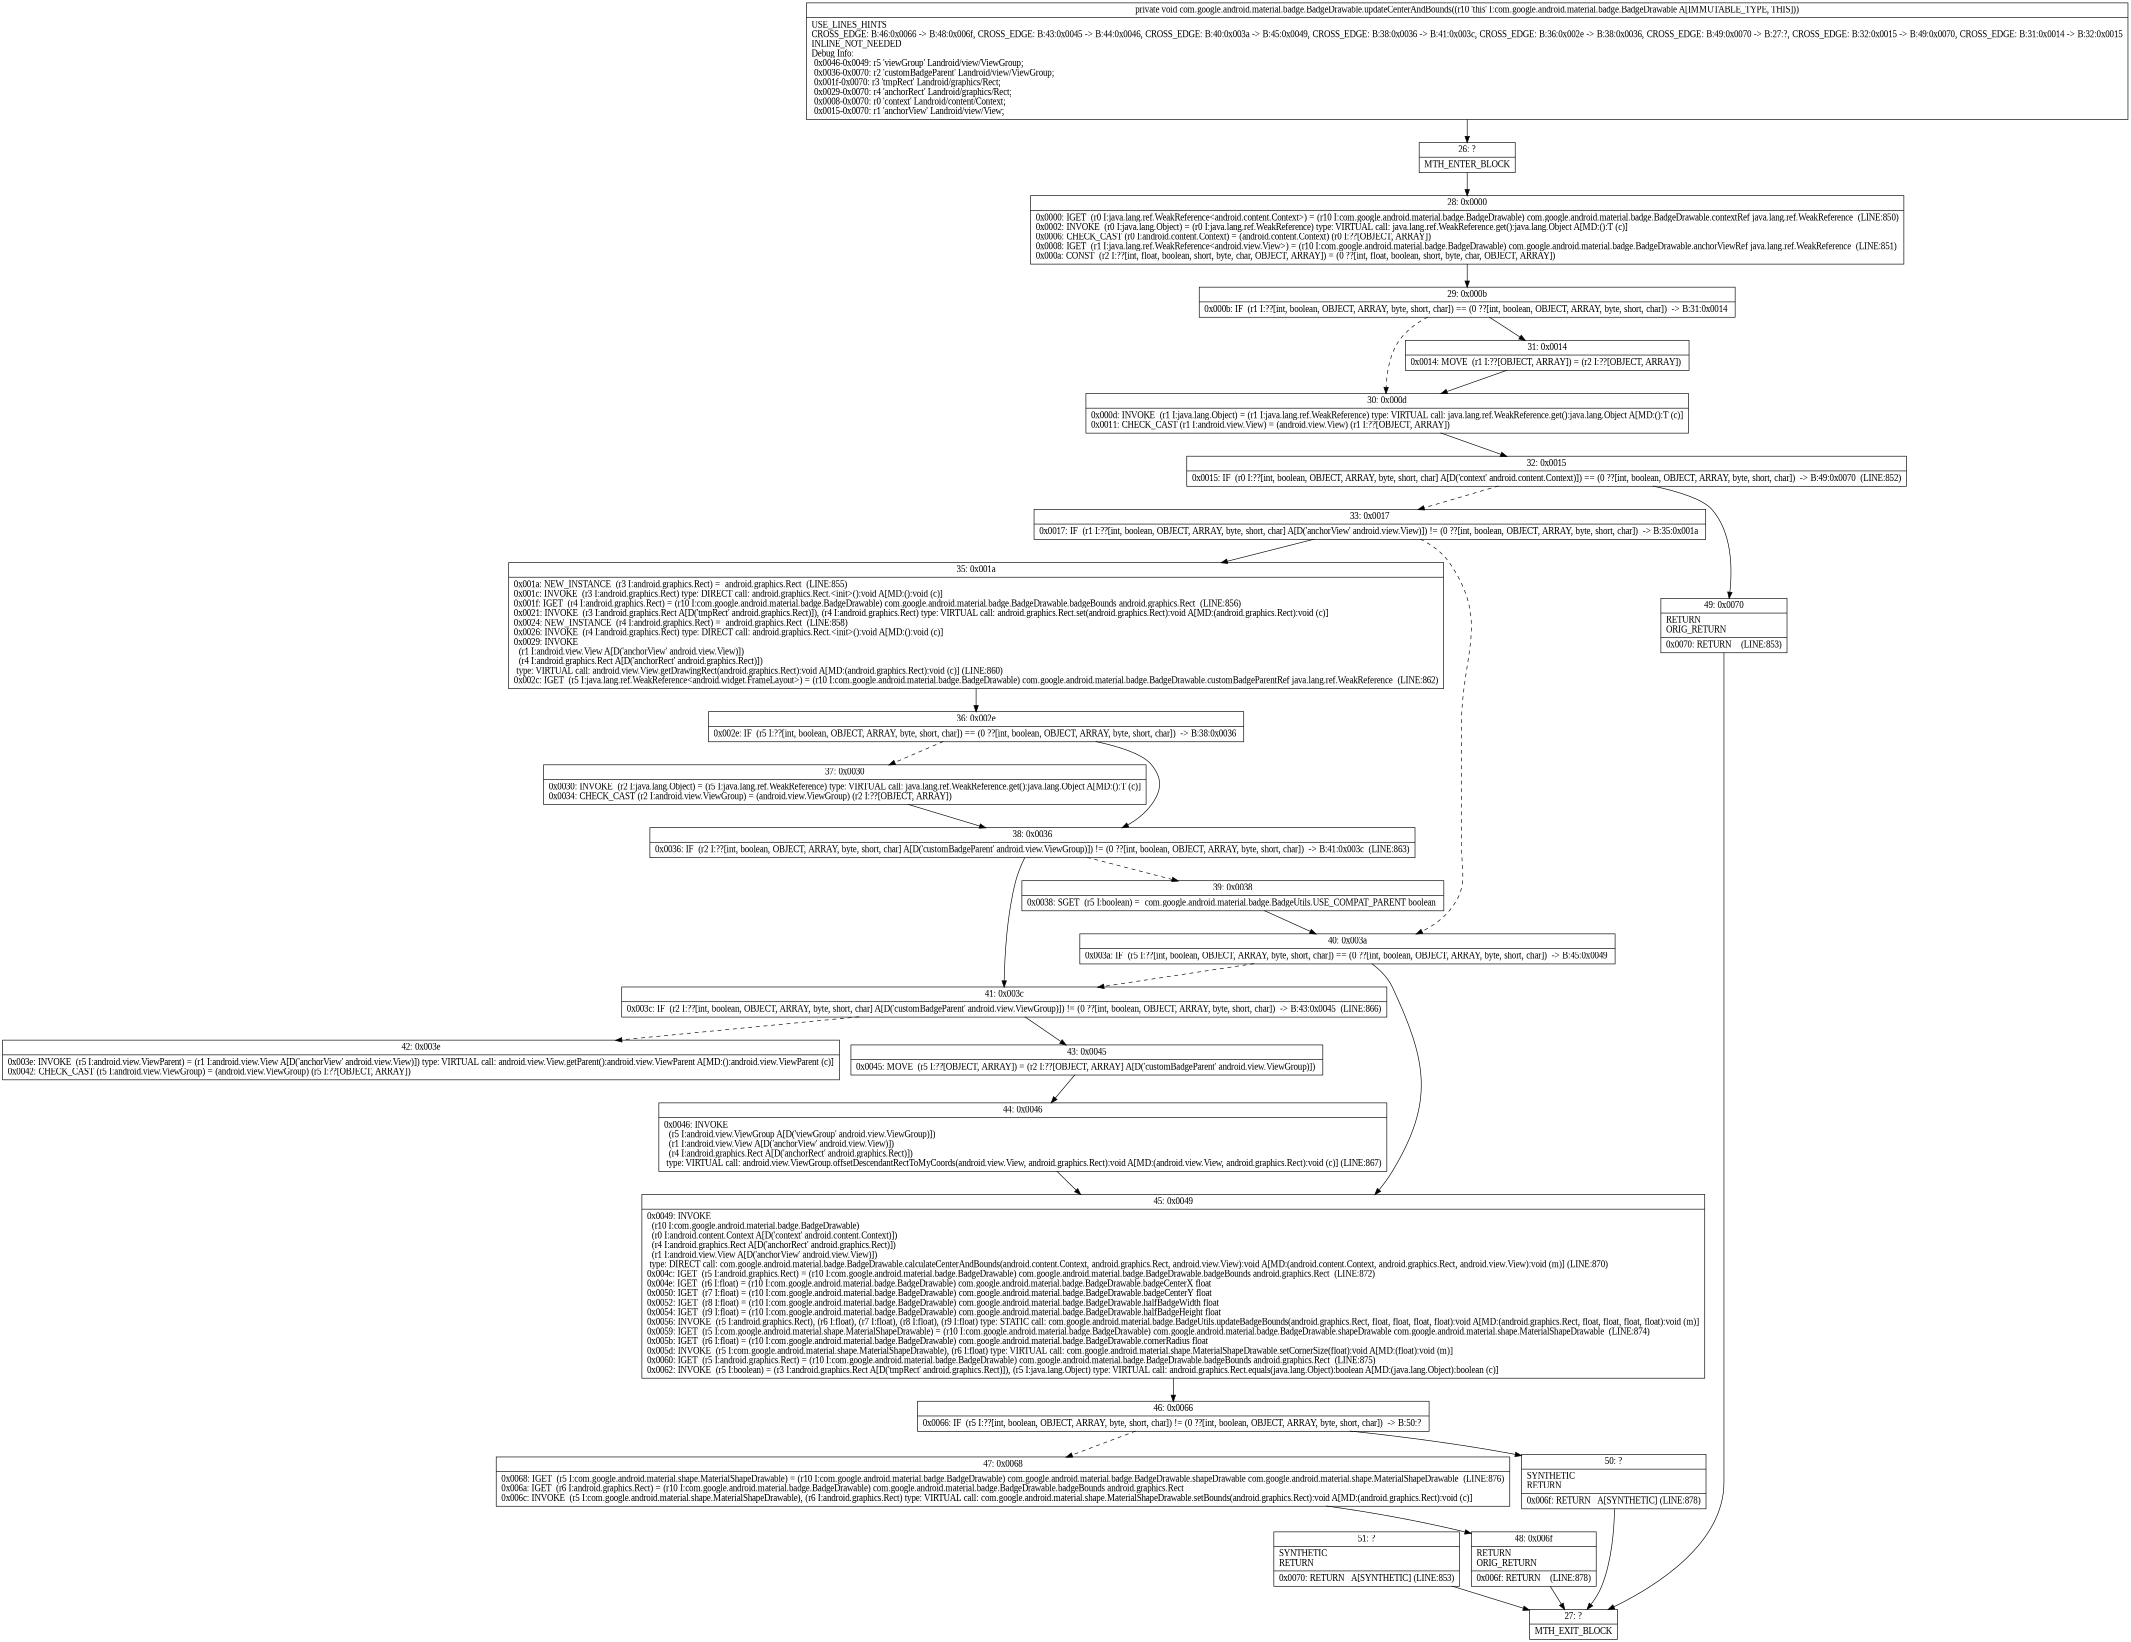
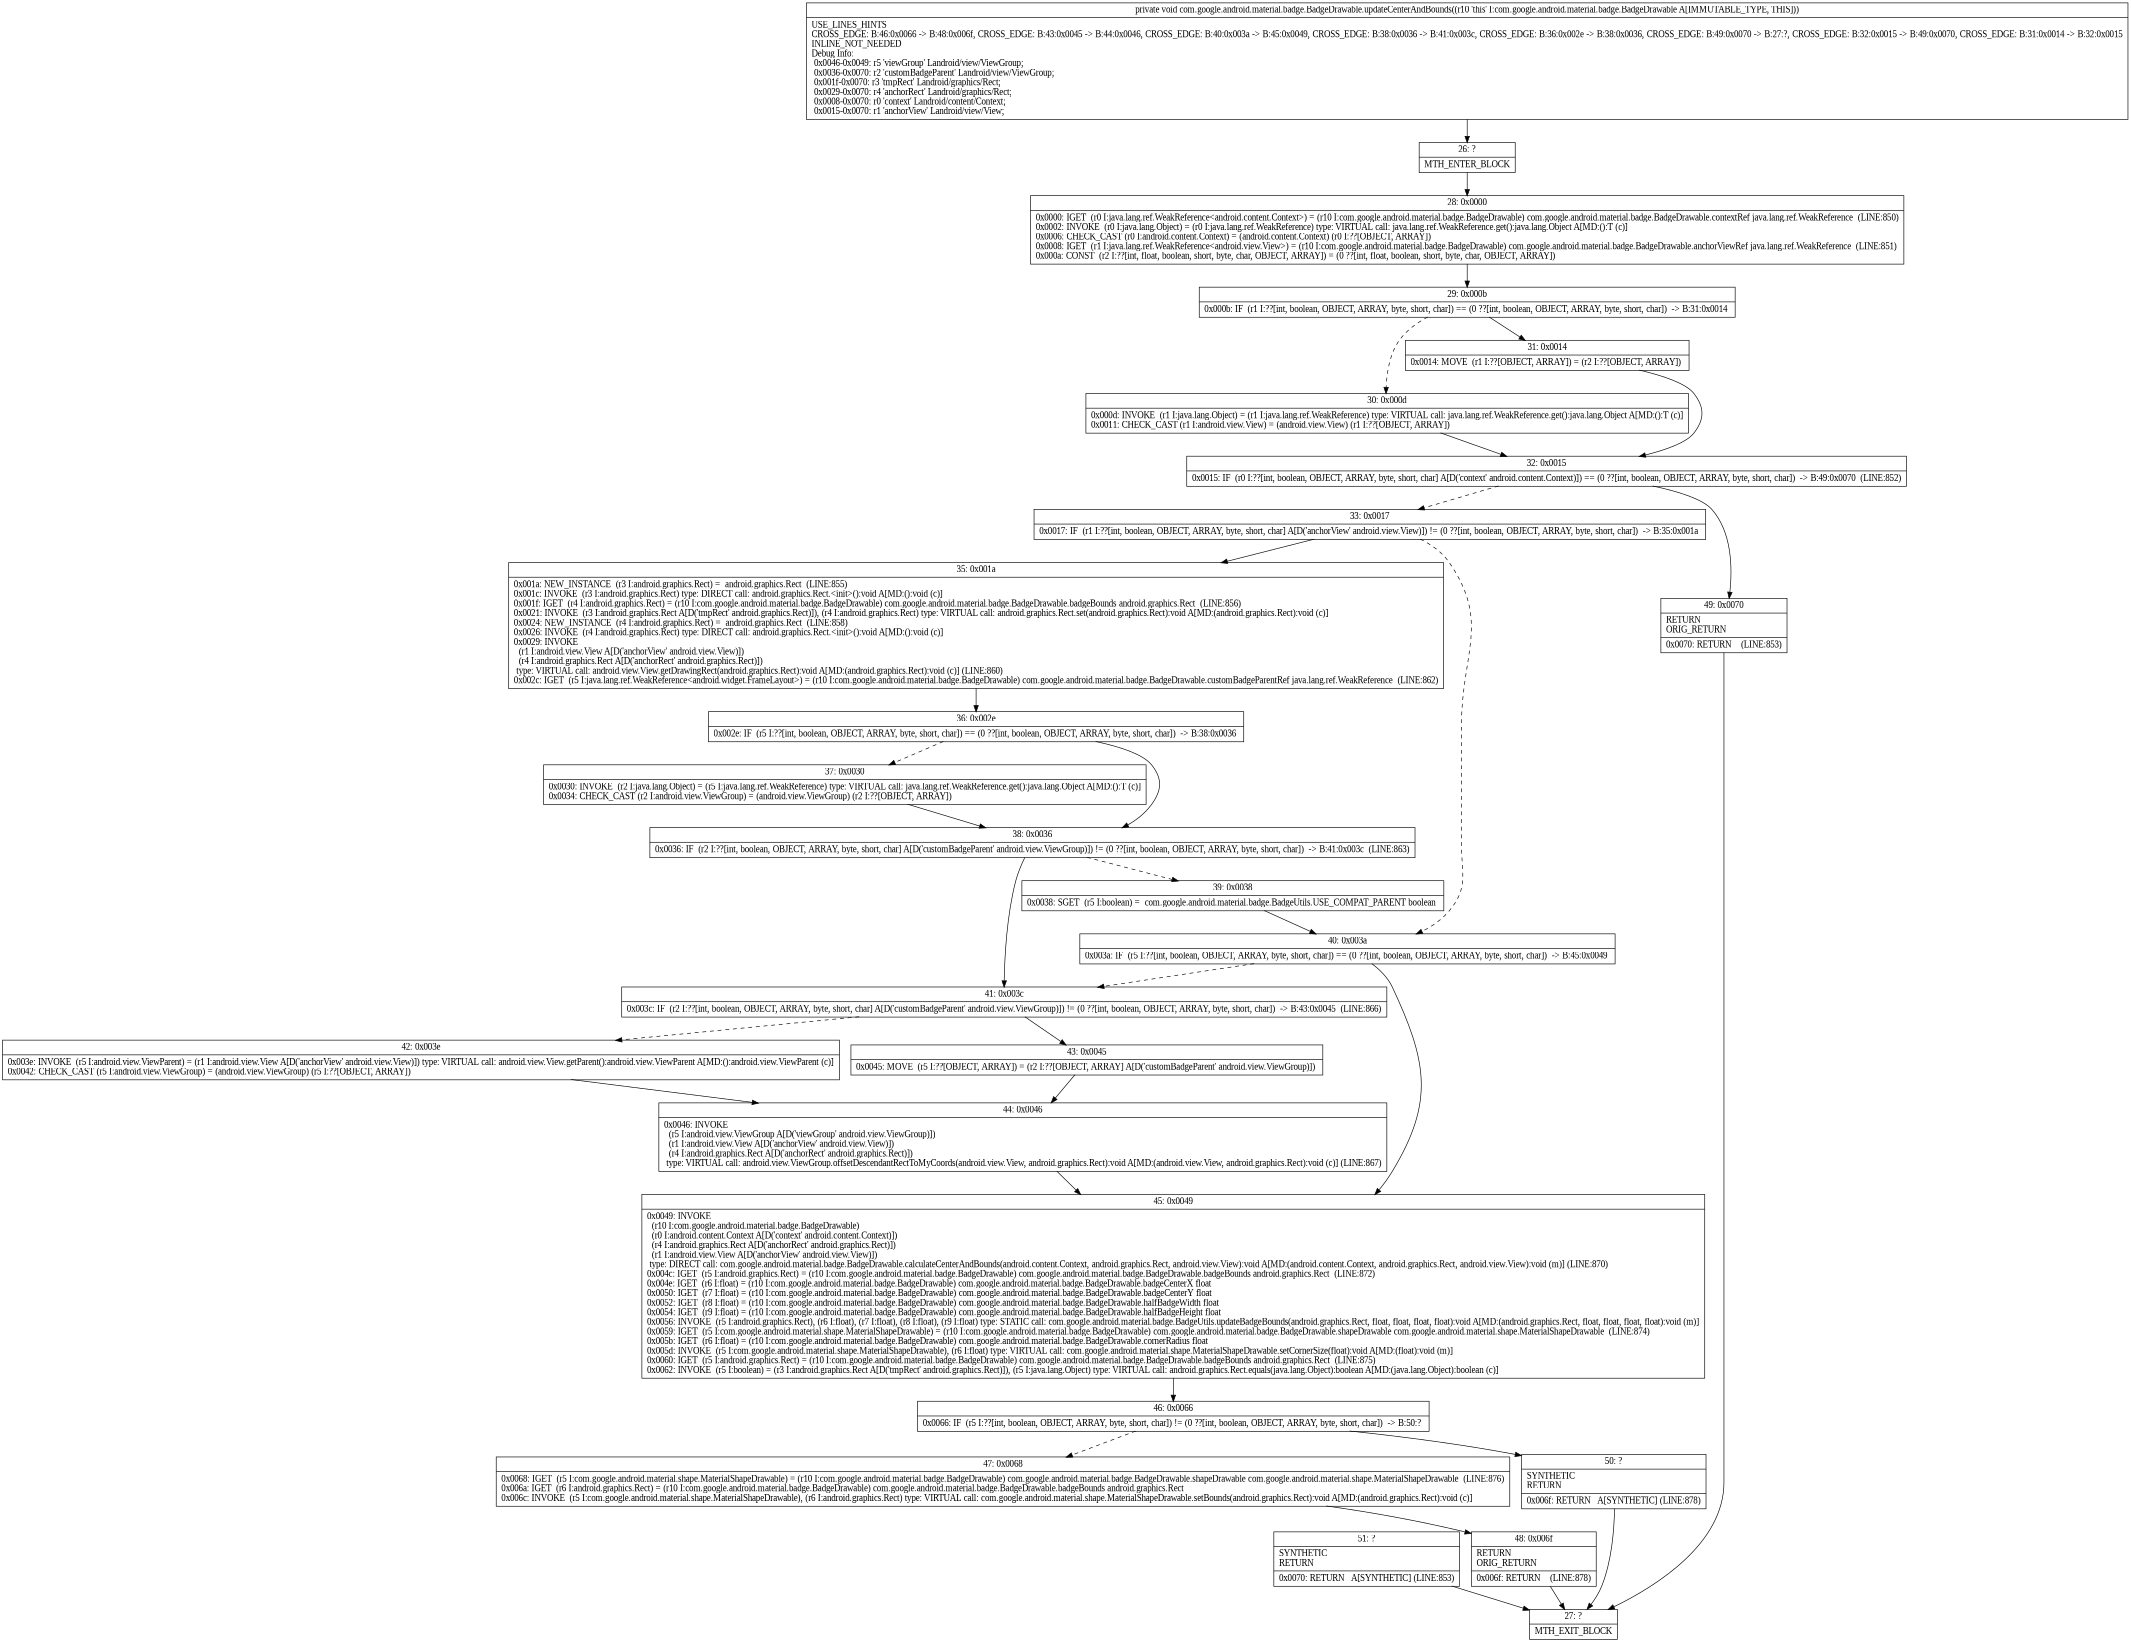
edge "31: 0x0014" -> "30: 0x000d": now "31: 0x0014" -> "32: 0x0015"
edge "42: 0x003e" -> "44: 0x0046": added
